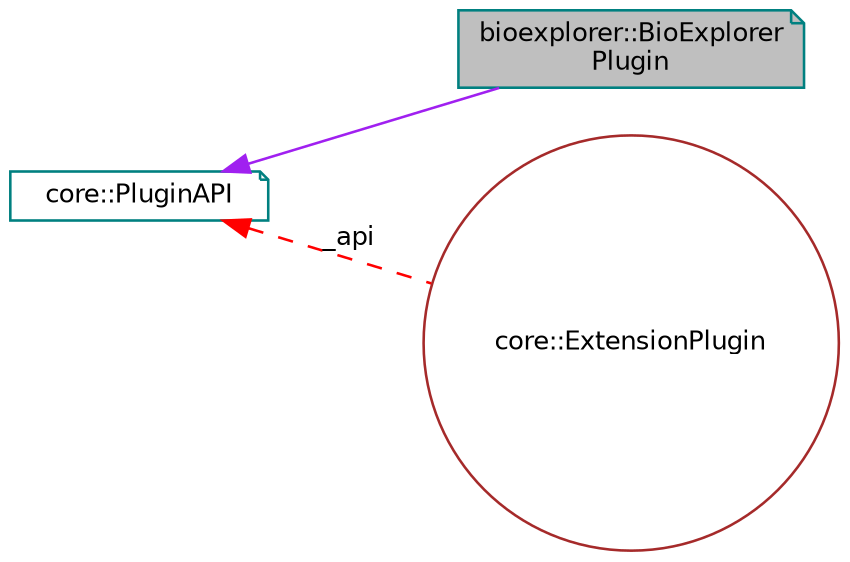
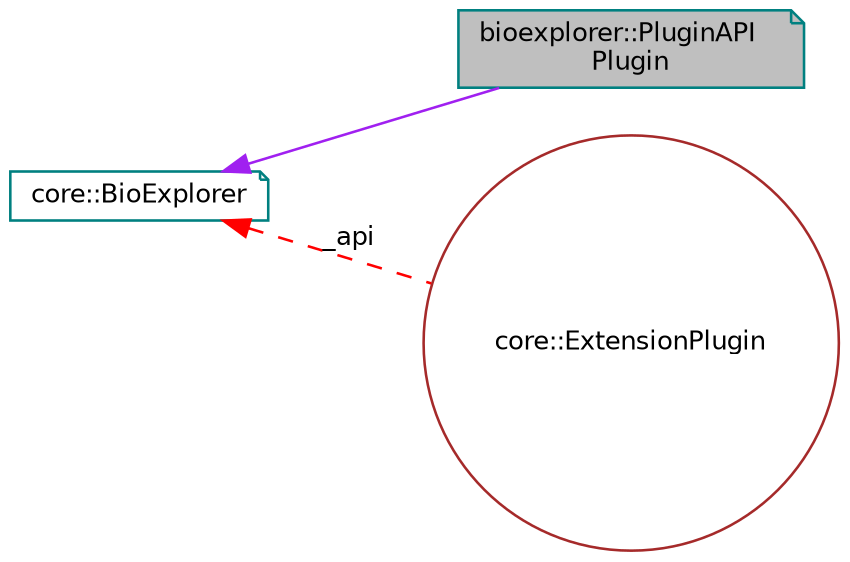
node "bioexplorer::BioExplorer Plugin": label "bioexplorer::BioExplorer Plugin" -> "bioexplorer::PluginAPI Plugin"
node "core::PluginAPI": label "core::PluginAPI" -> "core::BioExplorer"
